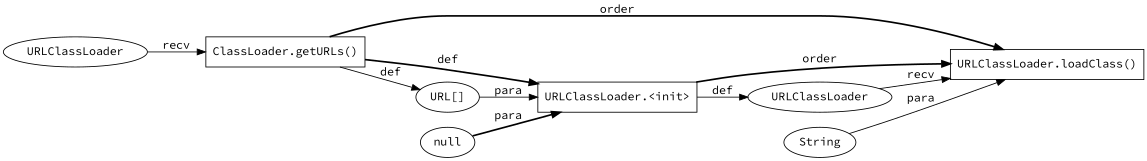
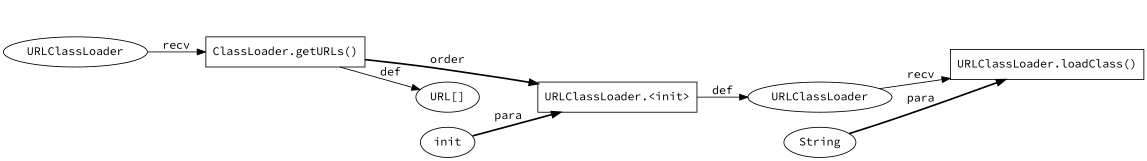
edge "ClassLoader.getURLs()" -> "URLClassLoader.loadClass()": removed, label "order"
edge "ClassLoader.getURLs()" -> "URLClassLoader.<init>": label "def" -> "order"
edge "URLClassLoader.<init>" -> "URLClassLoader.loadClass()": removed, label "order"
edge "URL[]" -> "URLClassLoader.<init>": removed, label "para"
edge "String" -> "URLClassLoader.loadClass()": style solid -> bold
node "null": label "null" -> "init"
